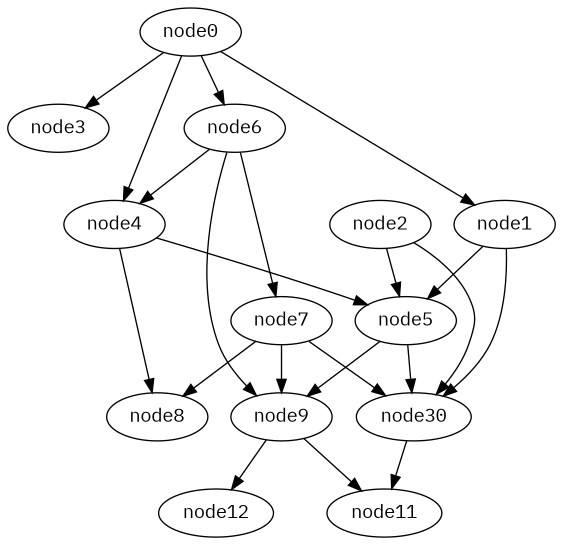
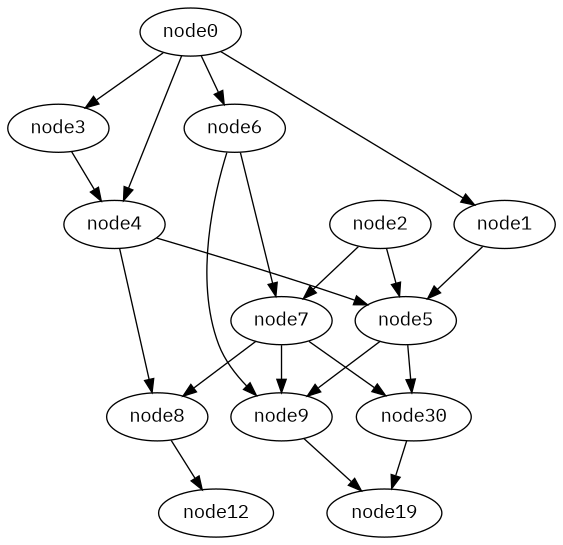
edge "node6" -> "node4": now "node3" -> "node4"
edge "node2" -> "node30": now "node2" -> "node7"
edge "node1" -> "node30": removed
edge "node9" -> "node12": now "node8" -> "node12"
node "node11": label "node11" -> "node19"
